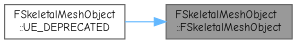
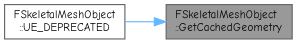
node "FSkeletalMeshObject ::FSkeletalMeshObject": label "FSkeletalMeshObject ::FSkeletalMeshObject" -> "FSkeletalMeshObject ::GetCachedGeometry"
